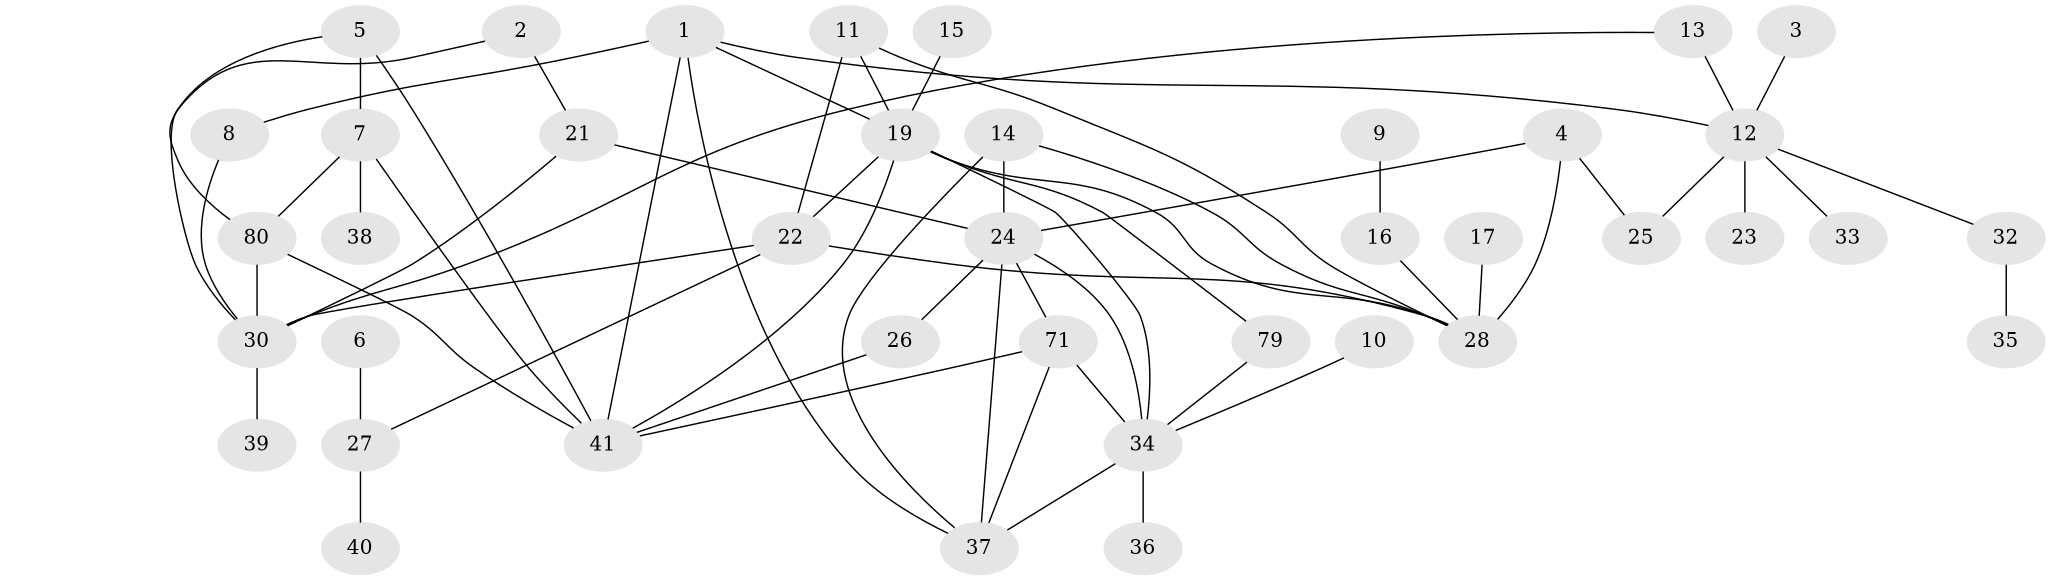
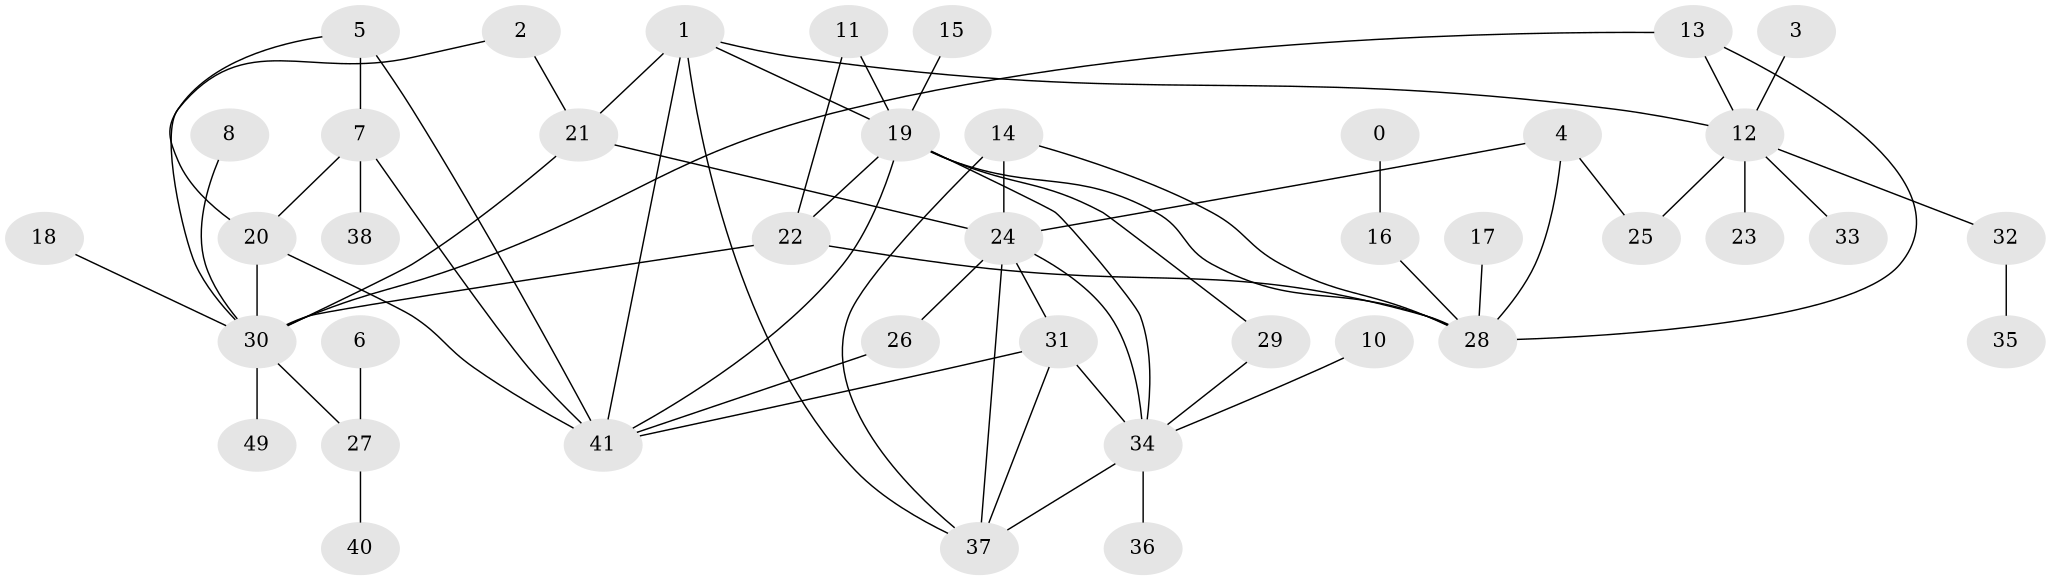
edge "1" -- "8": now "1" -- "21"
node "9": label "9" -> "0"
edge "11" -- "28": now "13" -- "28"
node "18": added
node "80": label "80" -> "20"
edge "22" -- "27": now "30" -- "27"
node "71": label "71" -> "31"
node "79": label "79" -> "29"
node "39": label "39" -> "49"
